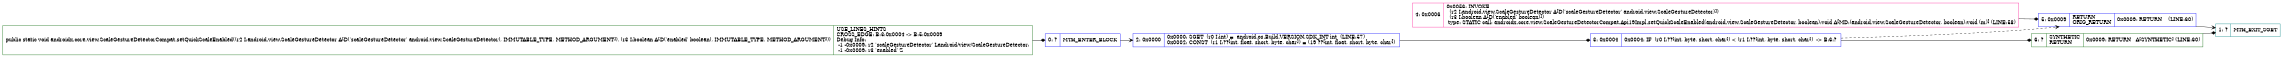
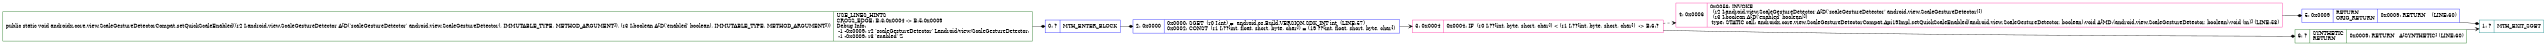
edge "5: 0x0009" -> "1: ?": arrowhead vee -> diamond
edge "6: ?" -> "1: ?": arrowhead diamond -> vee
edge "3: 0x0004" -> "5: 0x0009": now "3: 0x0004" -> "4: 0x0006"
edge "0: ?" -> "2: 0x0000": arrowhead vee -> diamond
edge "2: 0x0000" -> "3: 0x0004": arrowhead diamond -> vee
node "3: 0x0004": color blue -> deeppink
